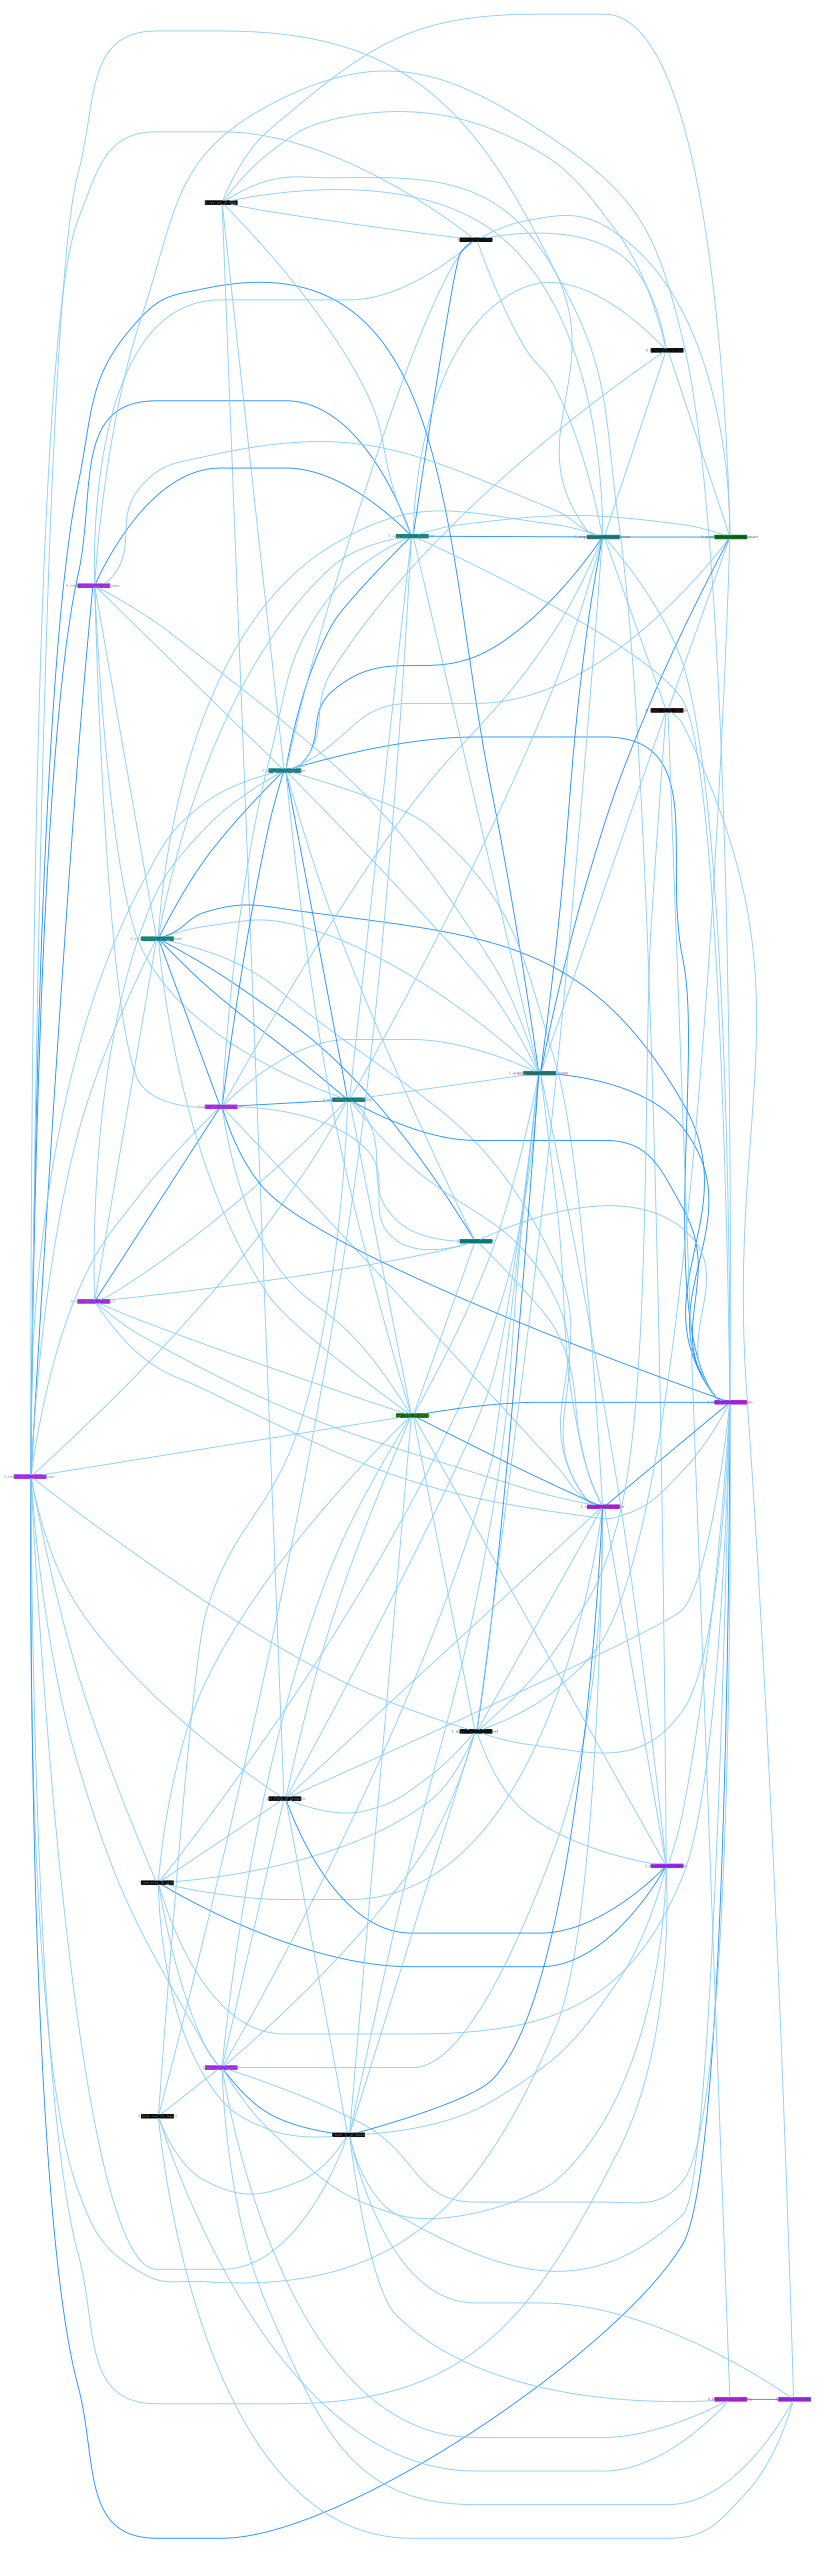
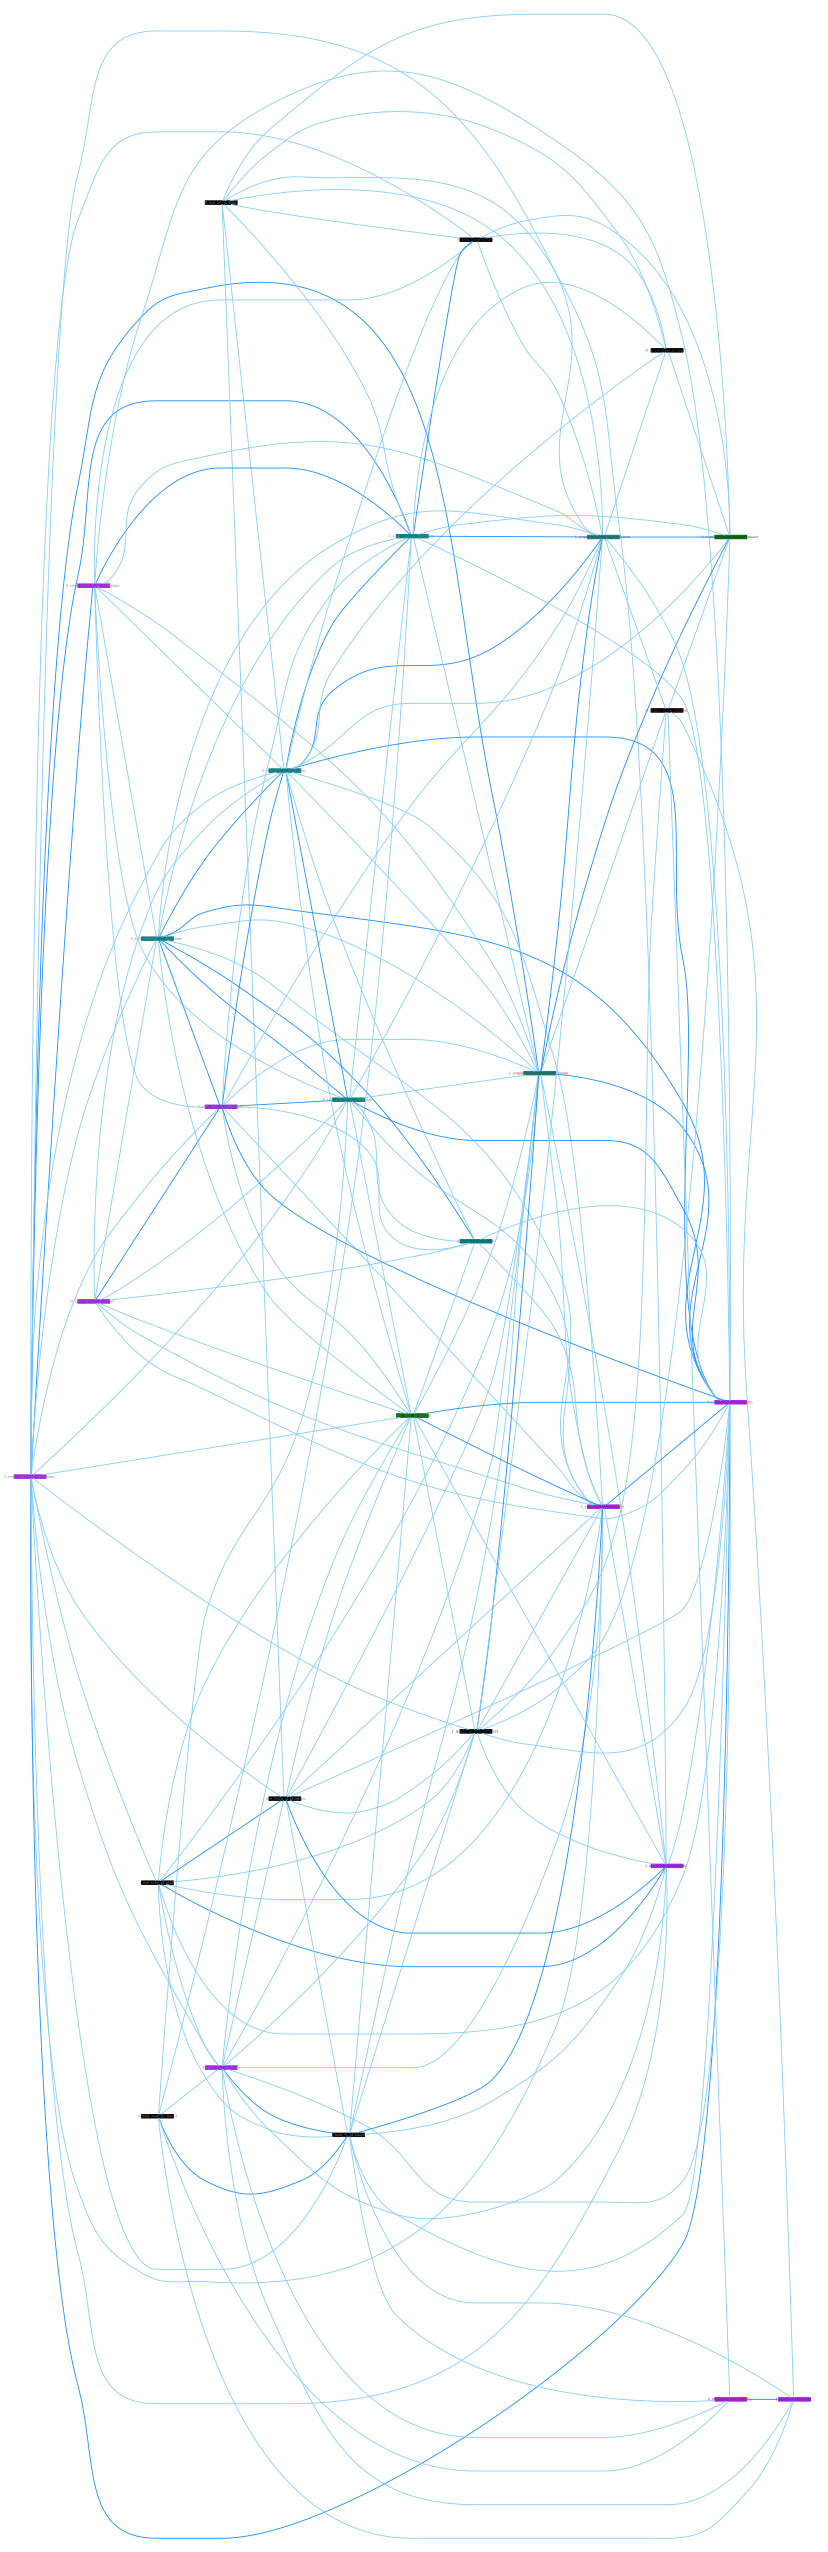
edge "1_see_flock_of_program" -- "1_see_eros_of_staff": color #87cefa -> #1e90ff
edge "9_hold_seat_on_board" -- "1_hold_%_of_share": color #87cefa -> #1e90ff
